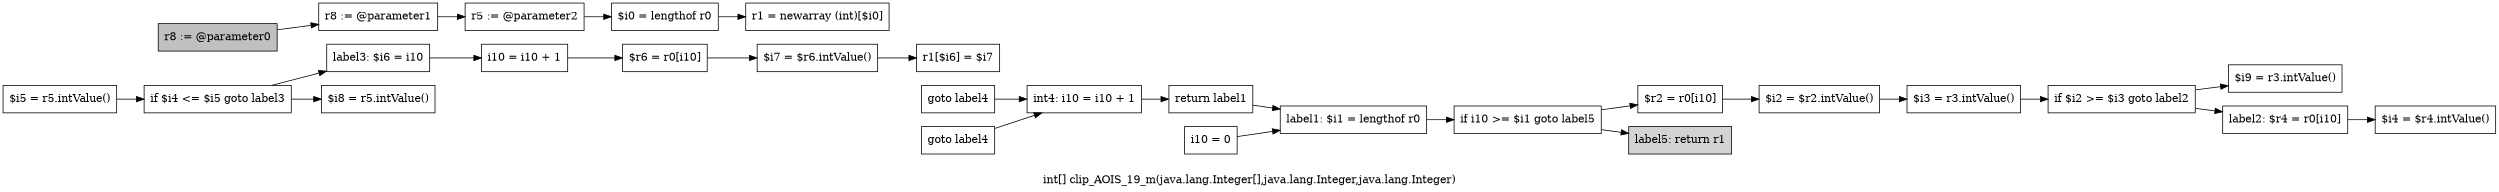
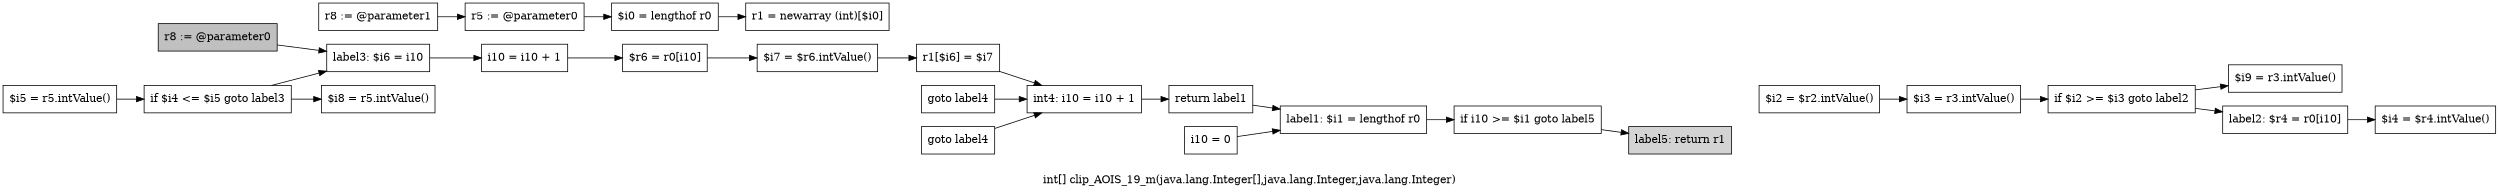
node "r5 := @parameter2": label "r5 := @parameter2" -> "r5 := @parameter0"
edge "r8 := @parameter0" -> "r8 := @parameter1": now "r8 := @parameter0" -> "label3: $i6 = i10"
edge "r1[$i6] = $i7" -> "int4: i10 = i10 + 1": added
node "$r2 = r0[i10]": removed
